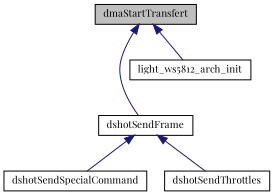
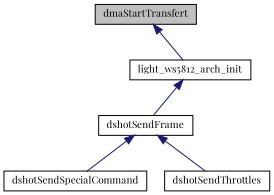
edge "dshotSendFrame" -> "dmaStartTransfert": now "dshotSendFrame" -> "light_ws5812_arch_init"
